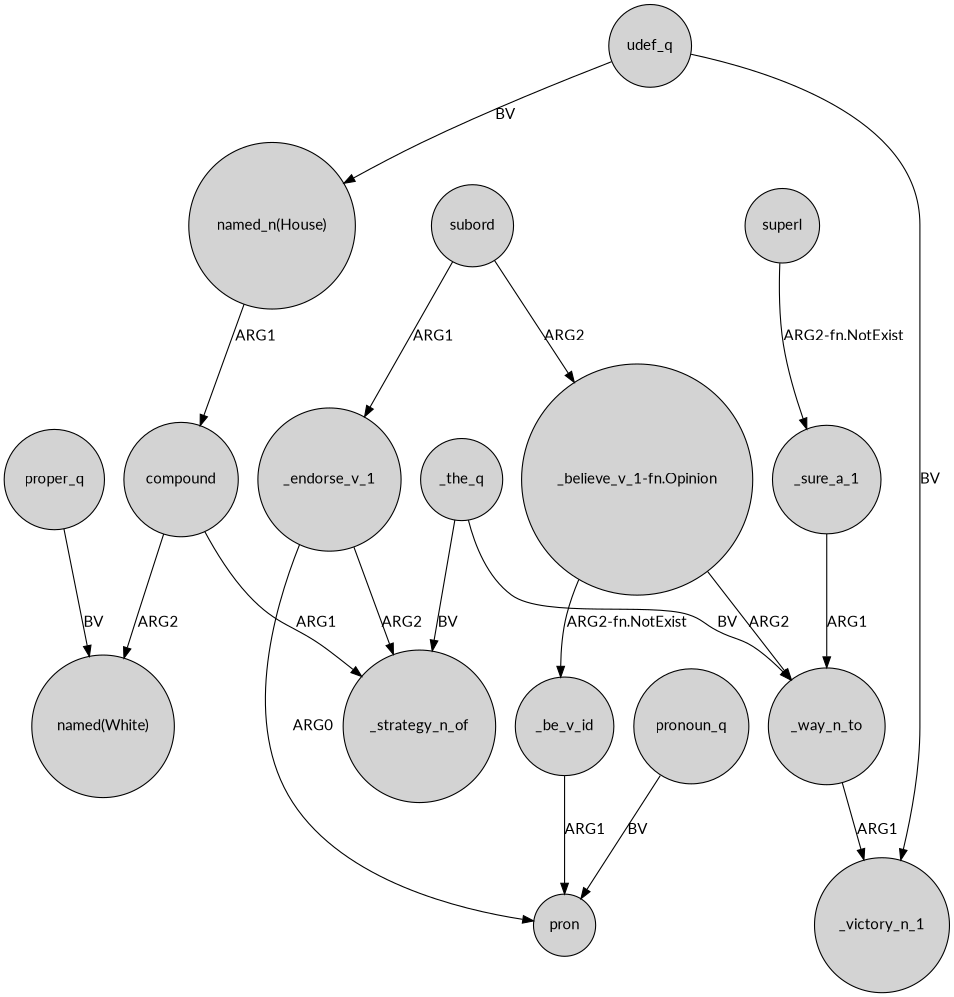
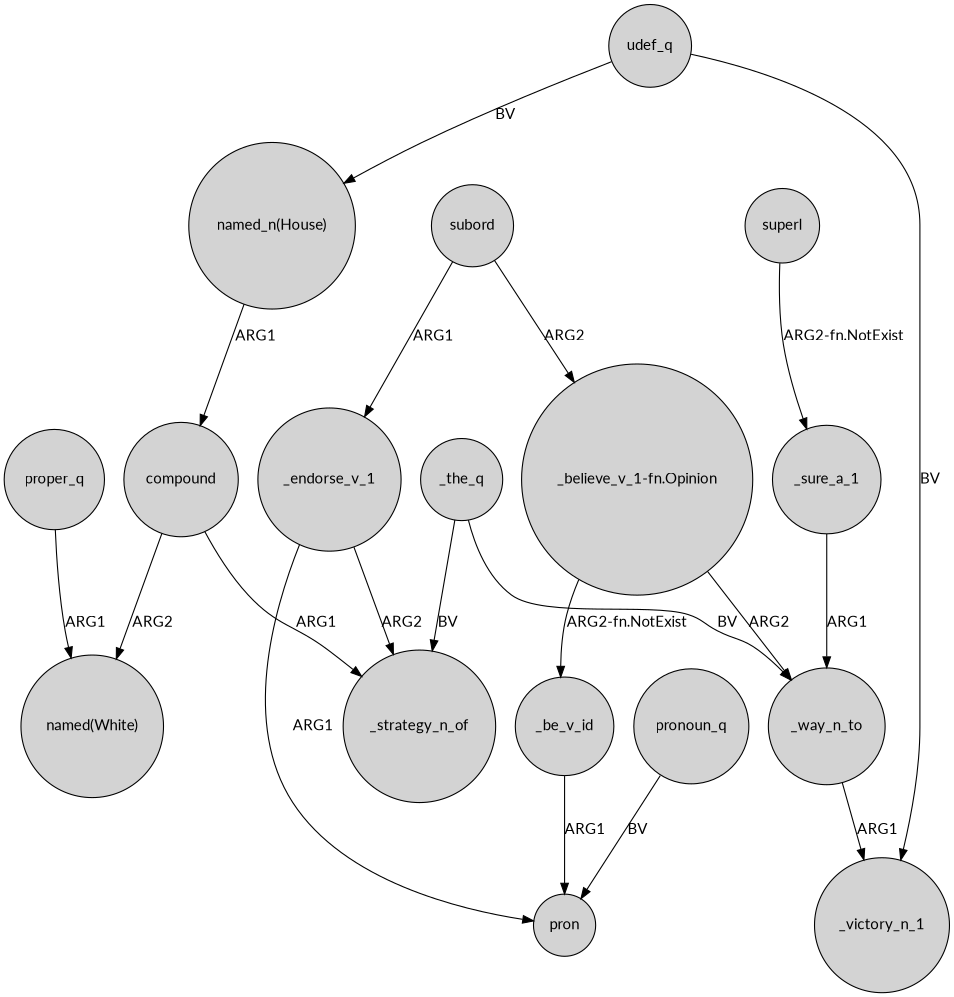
edge "proper_q" -> "named(White)": label "BV" -> "ARG1"
edge "_endorse_v_1" -> "pron": label "ARG0" -> "ARG1"
